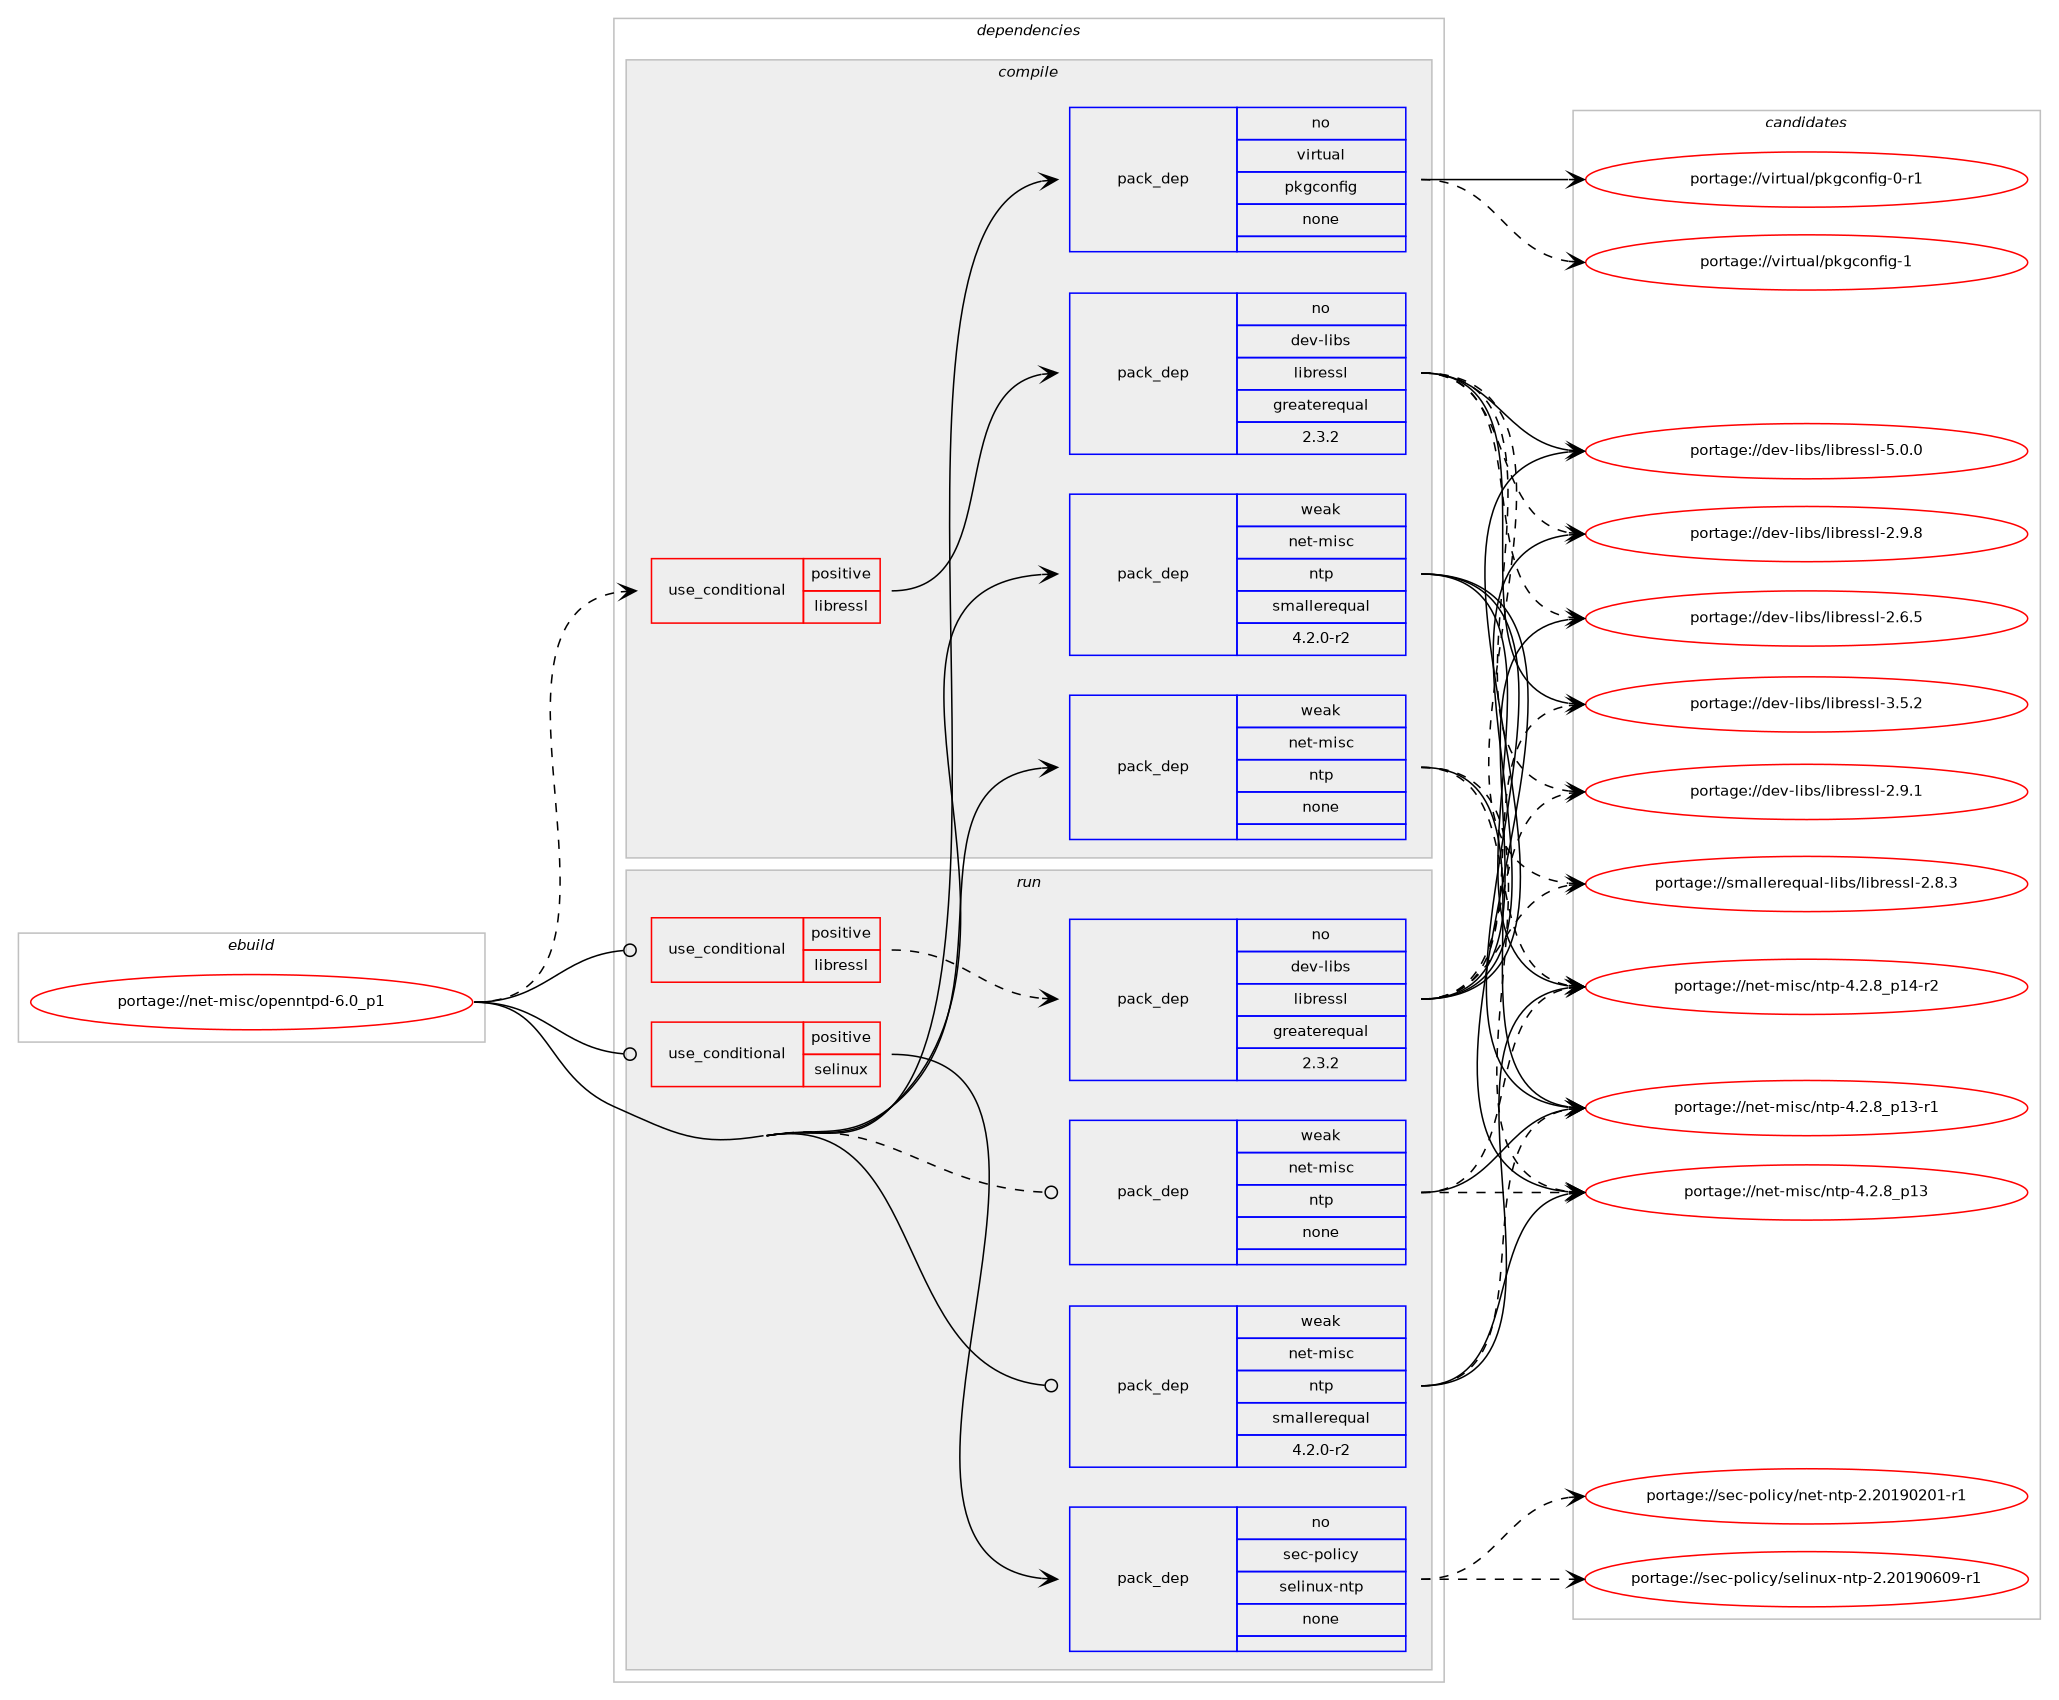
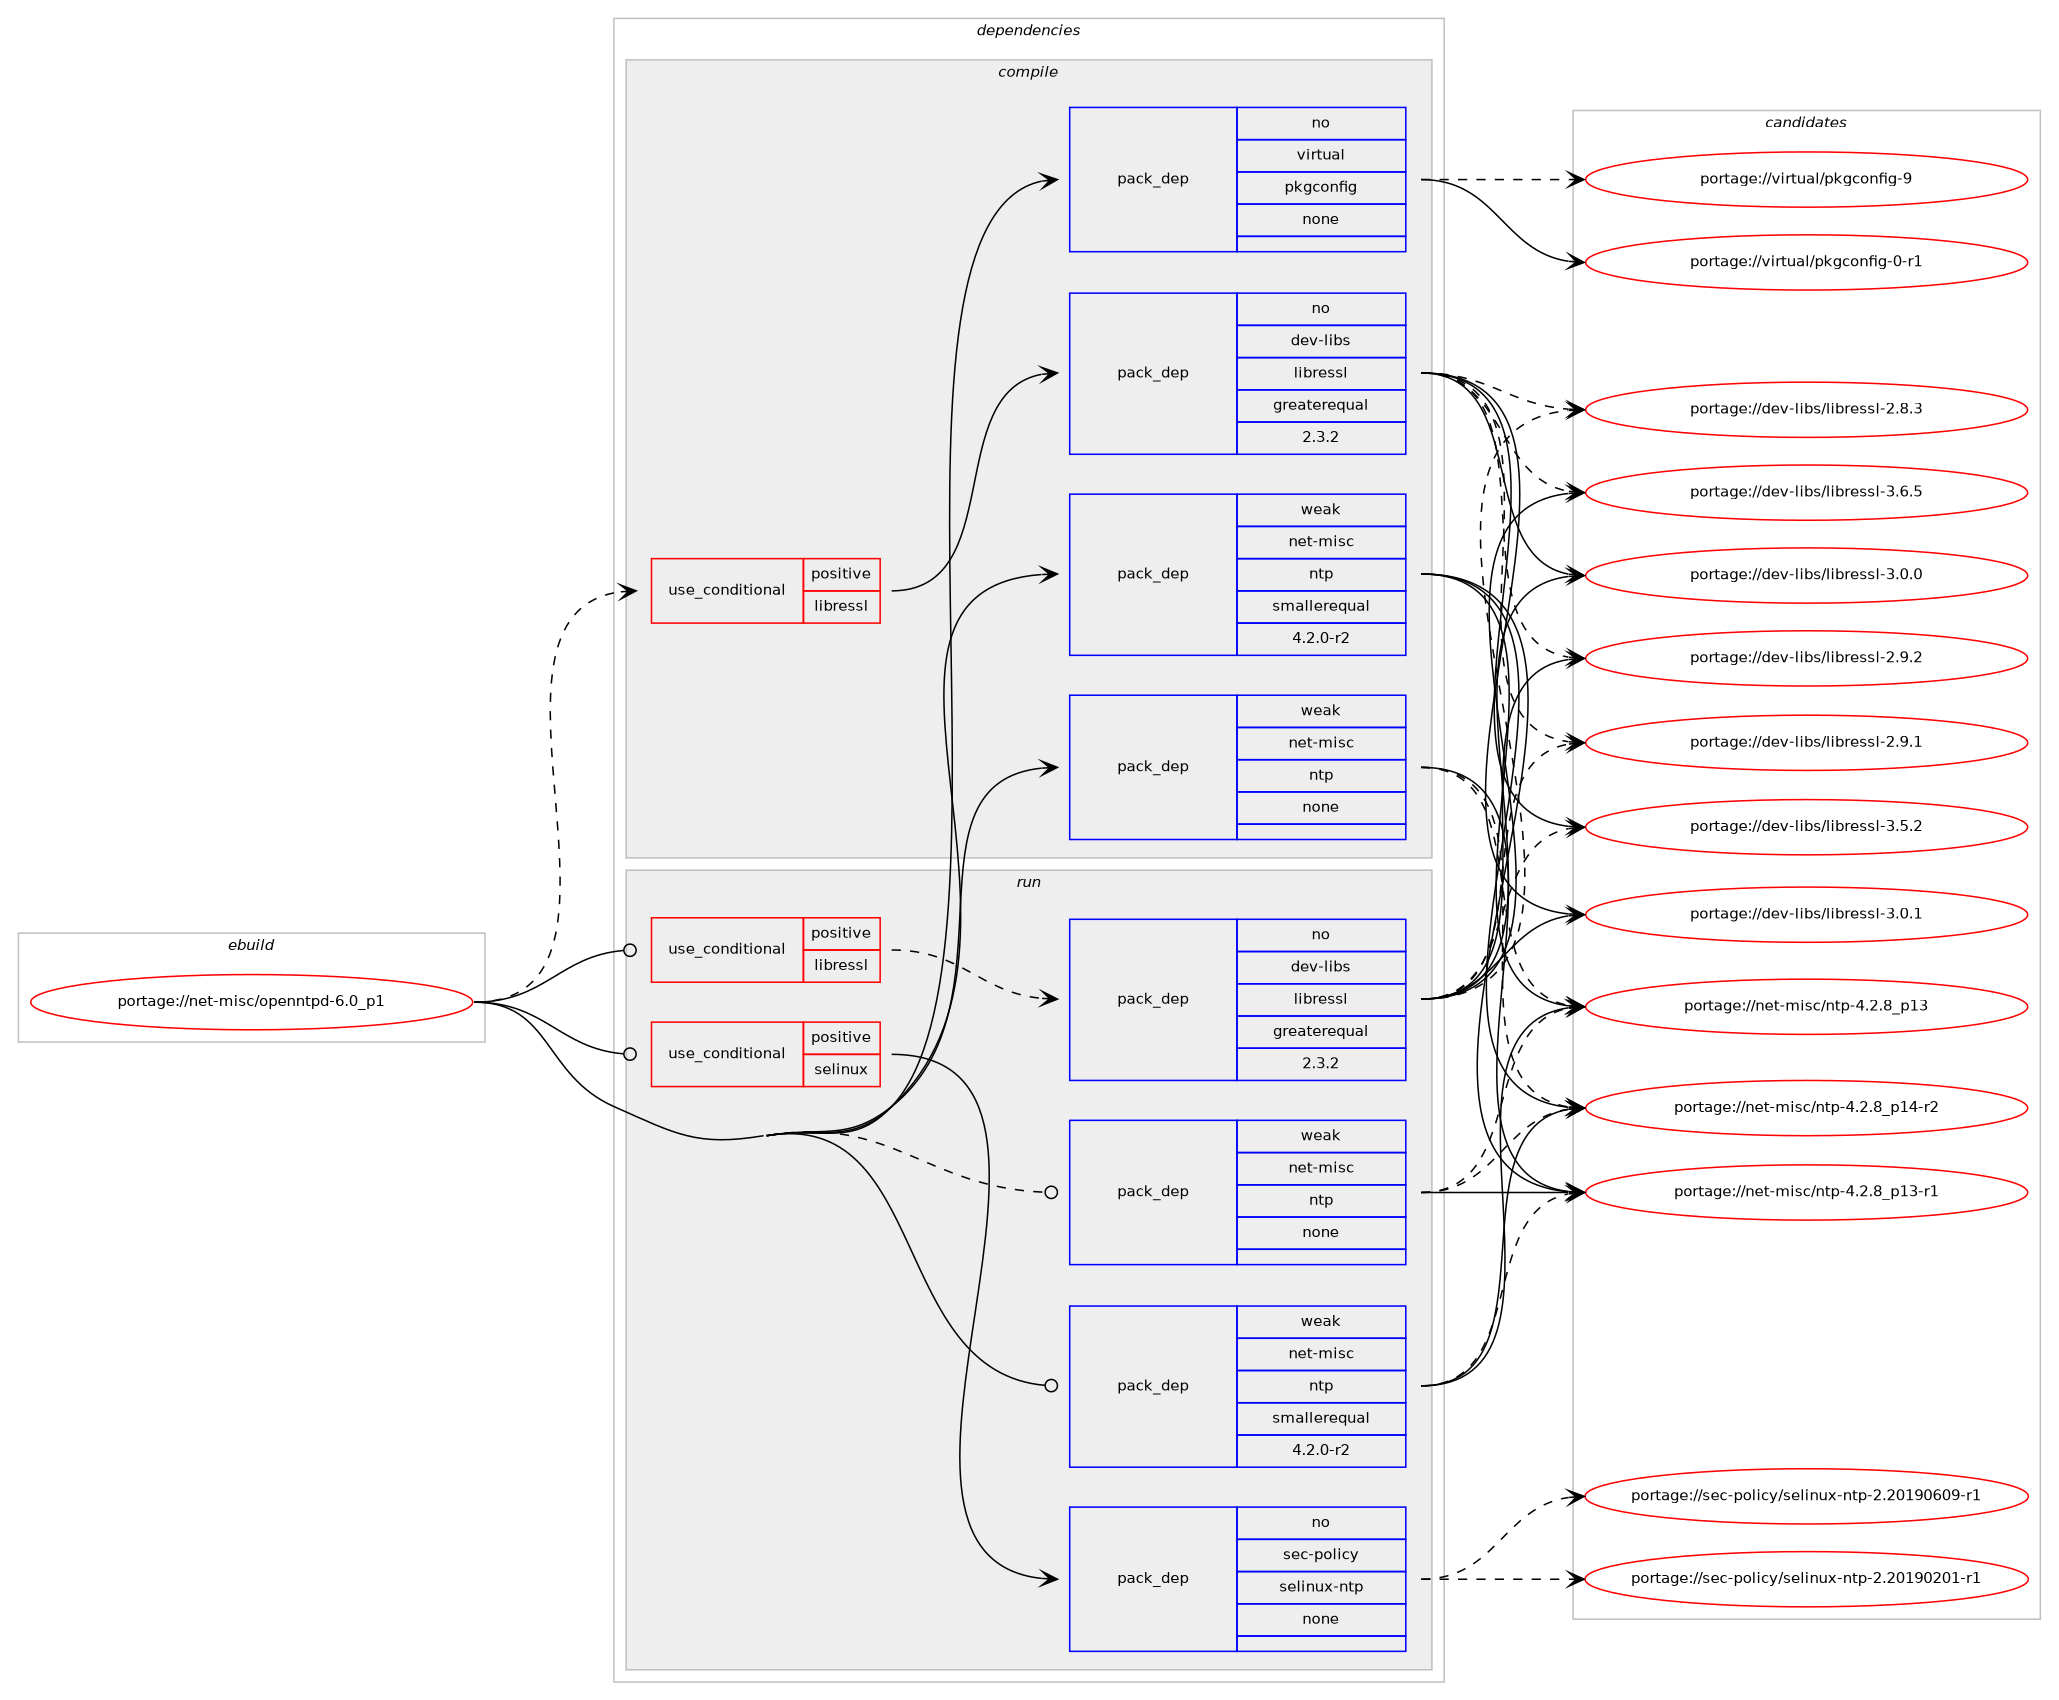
node "portage://virtual/pkgconfig-1": label "portage://virtual/pkgconfig-1" -> "portage://virtual/pkgconfig-9"
node "portage://dev-libs/libressl-5.0.0": label "portage://dev-libs/libressl-5.0.0" -> "portage://dev-libs/libressl-3.0.0"
node "portage://dev-libs/libressl-2.9.8": label "portage://dev-libs/libressl-2.9.8" -> "portage://dev-libs/libressl-2.9.2"
node "portage://dev-libs/libressl-2.6.5": label "portage://dev-libs/libressl-2.6.5" -> "portage://dev-libs/libressl-3.6.5"
node "portage://smallerequal-libs/libressl-2.8.3": label "portage://smallerequal-libs/libressl-2.8.3" -> "portage://dev-libs/libressl-2.8.3"
node "portage://dev-libs/libressl-3.0.1": added
node "portage://sec-policy/net-ntp-2.20190201-r1": label "portage://sec-policy/net-ntp-2.20190201-r1" -> "portage://sec-policy/selinux-ntp-2.20190201-r1"
